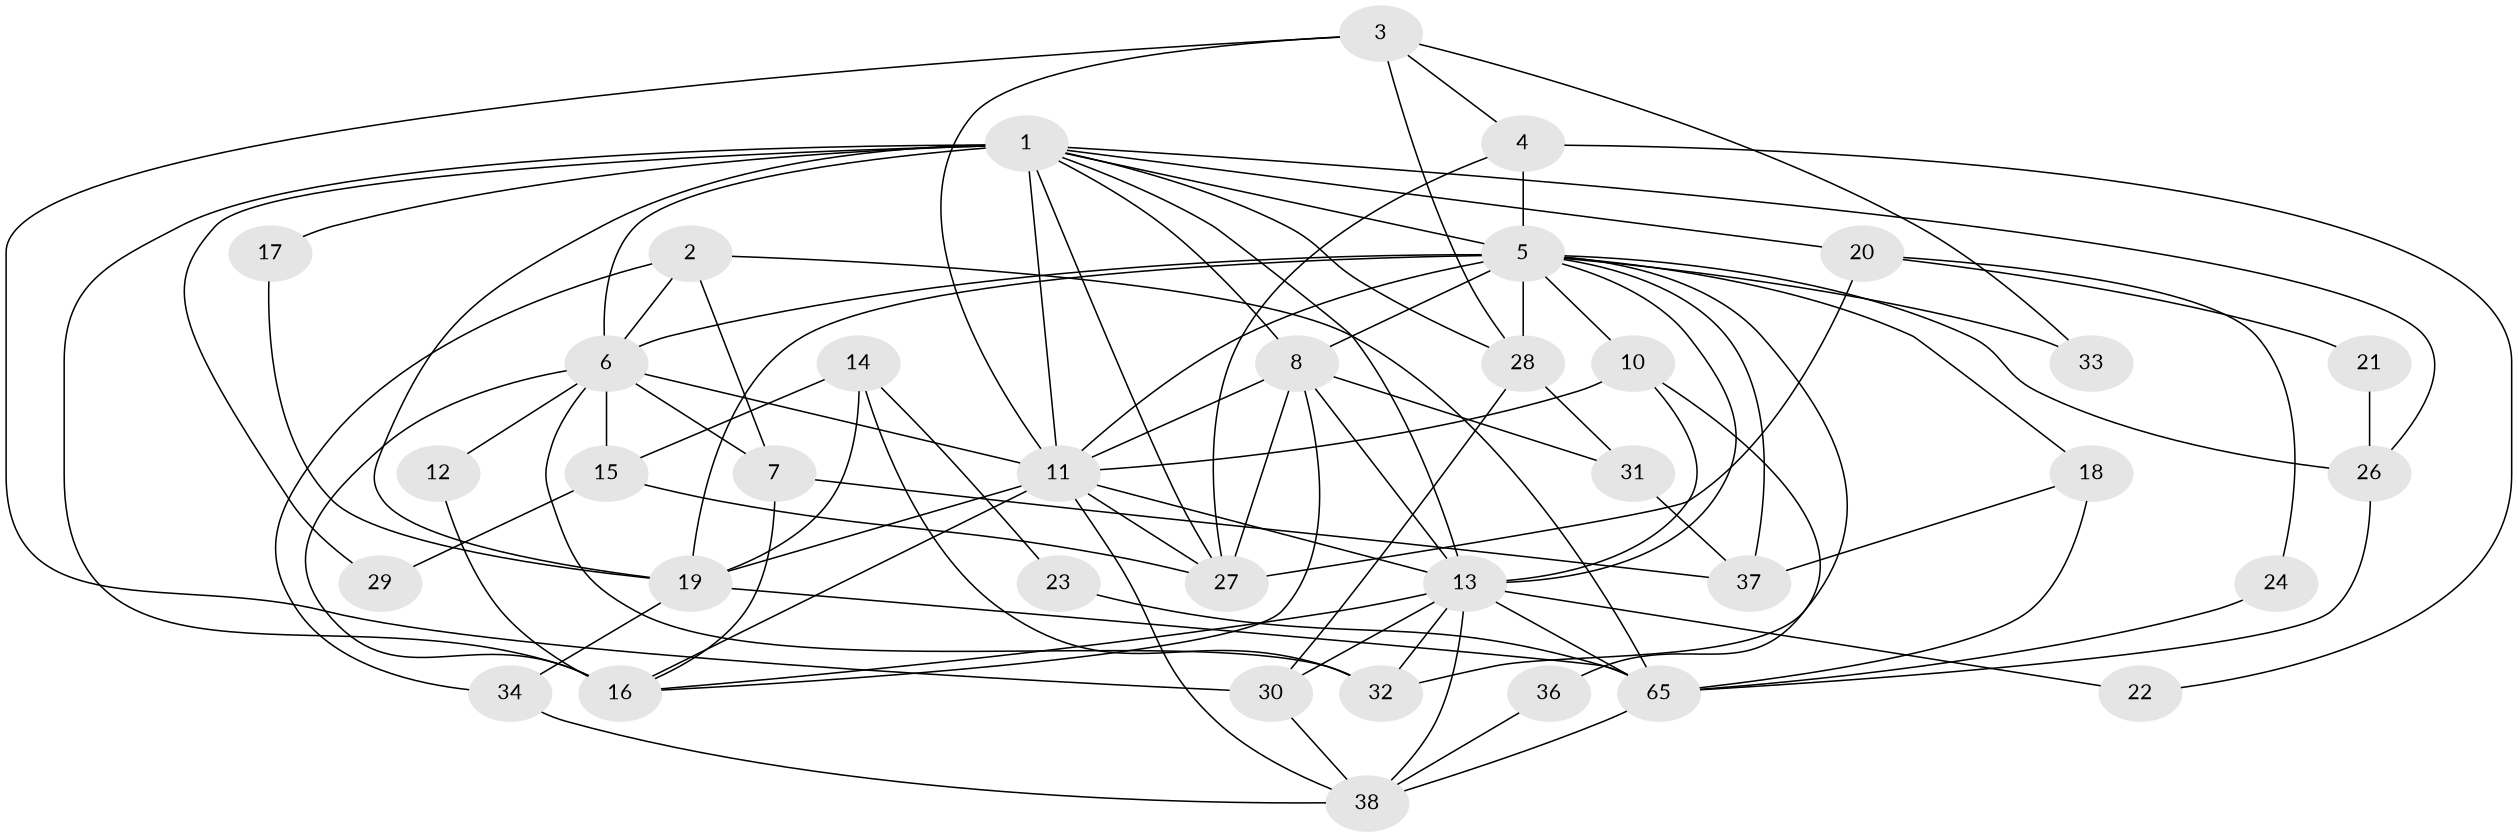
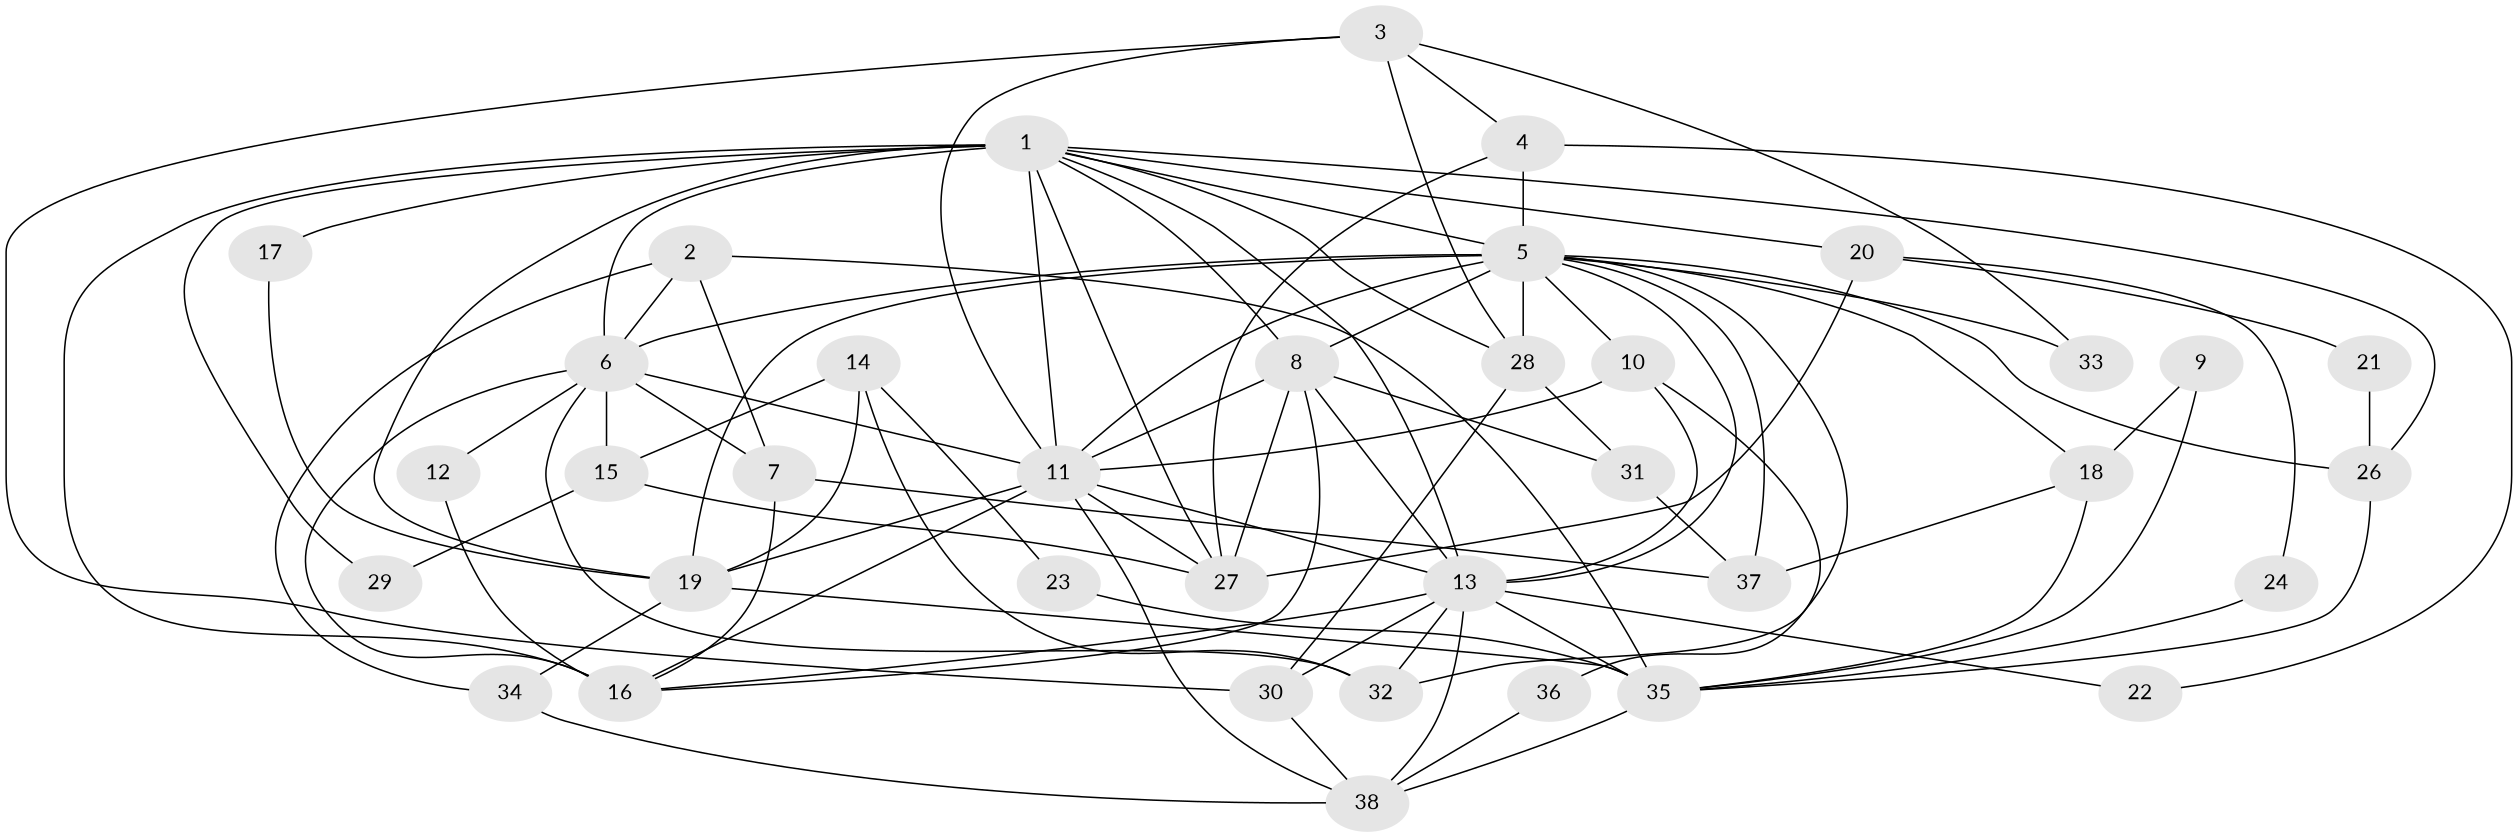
node "9": added
node "65": label "65" -> "35"
